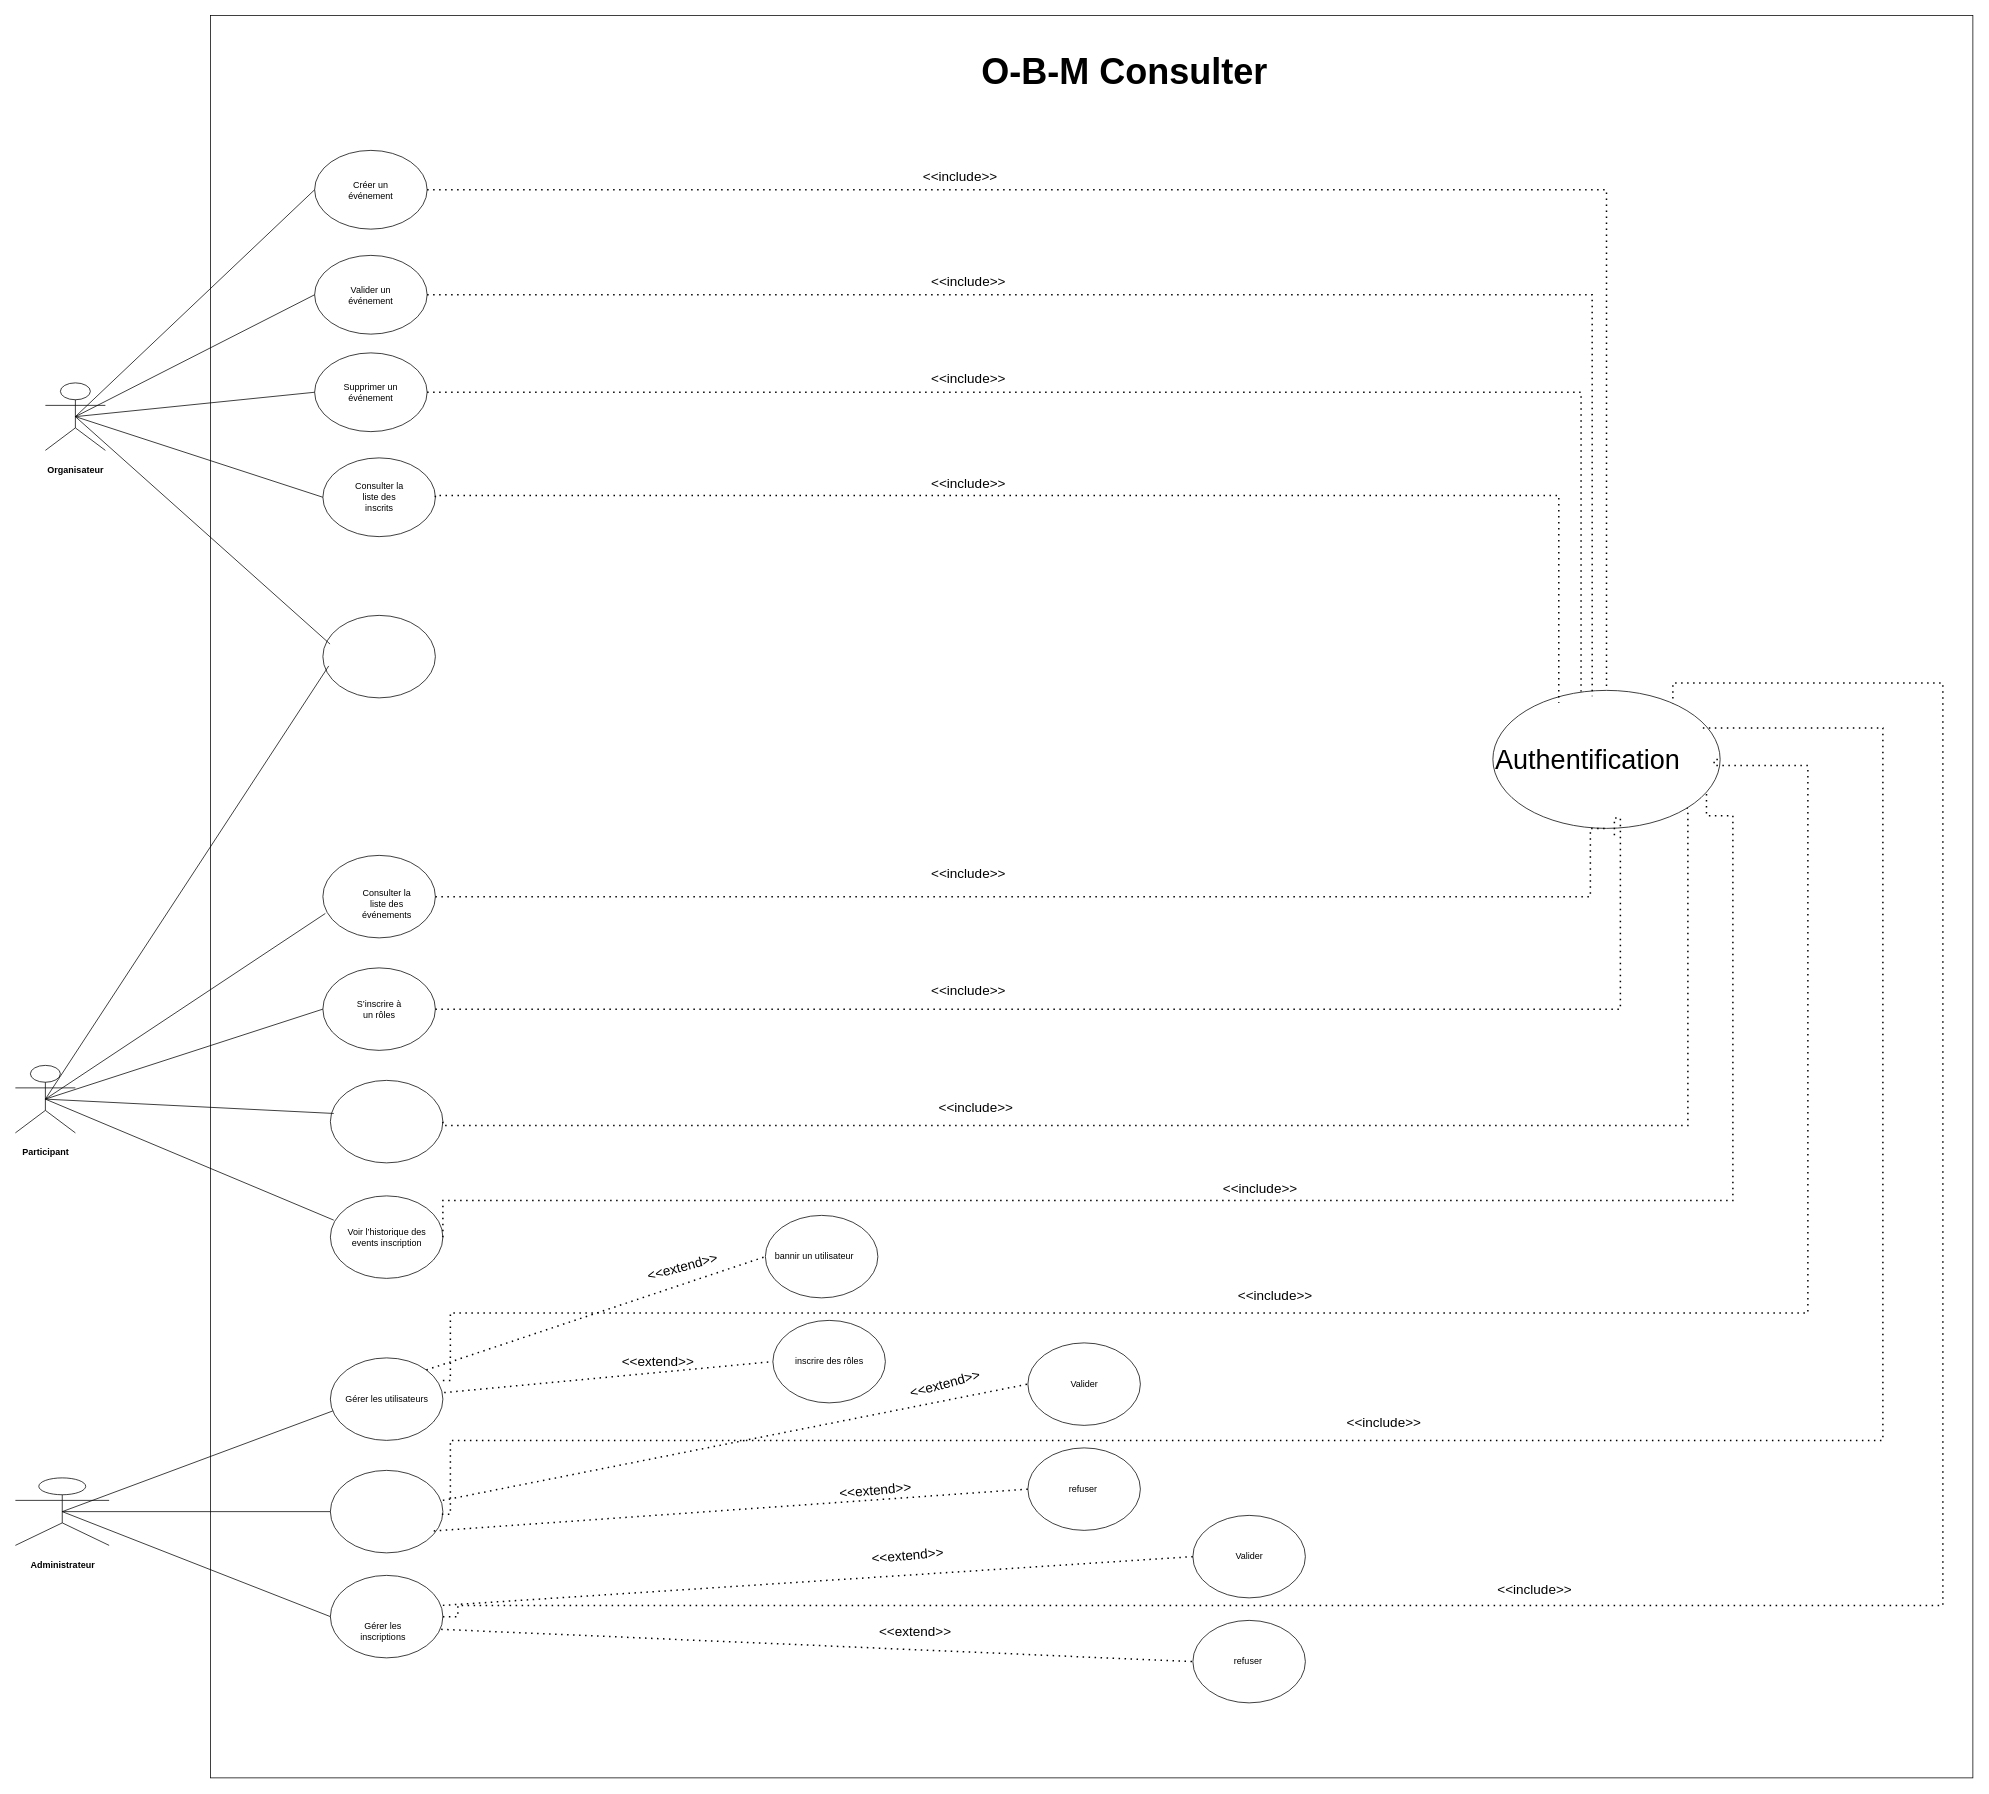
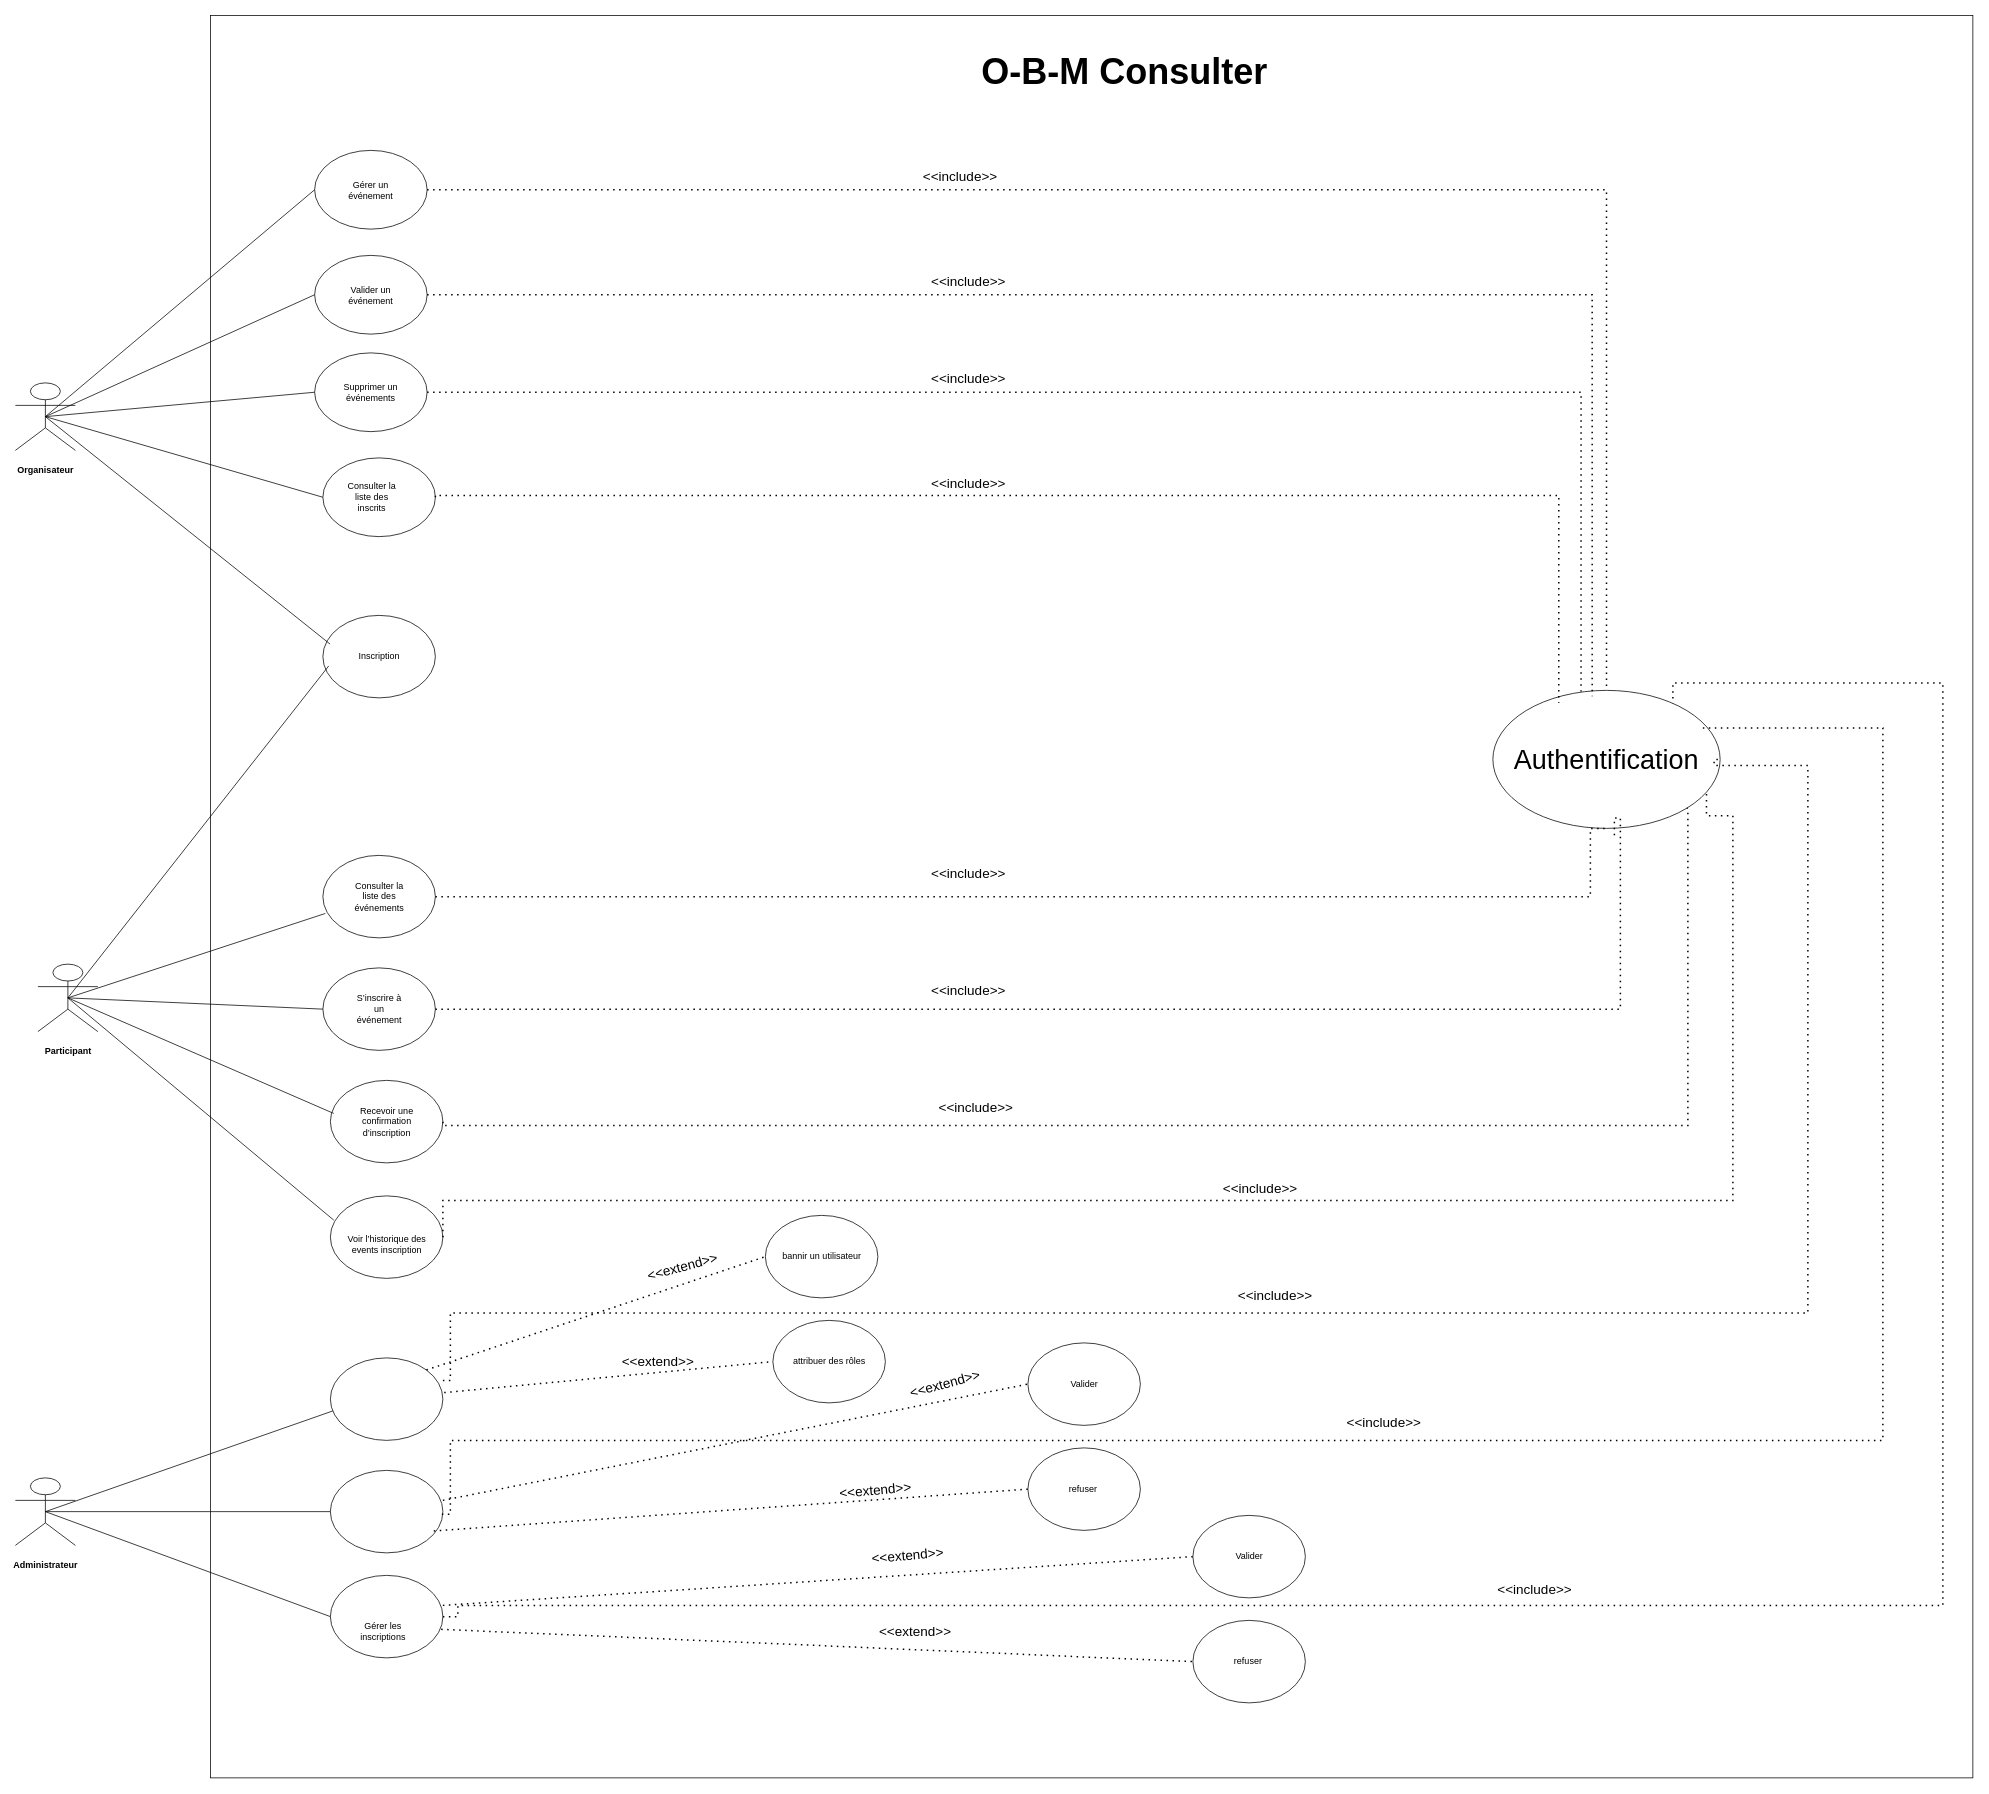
node "Créer un événement": label "Créer un événement" -> "Gérer un événement"
node "Supprimer un événement": label "Supprimer un événement" -> "Supprimer un événements"
node "Organisateur": moved (75, 417) -> (45, 417)
node "Consulter la liste des inscrits": moved (379, 497) -> (372, 497)
node "Inscription": added
node "Authentification": moved (1588, 759) -> (1607, 759)
node "Consulter la liste des événements": moved (387, 904) -> (379, 897)
node "S’inscrire à un rôles": label "S’inscrire à un rôles" -> "S’inscrire à un événement"
node "Participant": moved (45, 1099) -> (68, 998)
node "Recevoir une confirmation d’inscription": added
node "Voir l’historique des events inscription": moved (387, 1237) -> (387, 1245)
node "bannir un utilisateur": moved (814, 1257) -> (822, 1257)
node "inscrire des rôles": label "inscrire des rôles" -> "attribuer des rôles"
node "Gérer les utilisateurs": removed
node "Administrateur": size 94x68 -> 60x68
